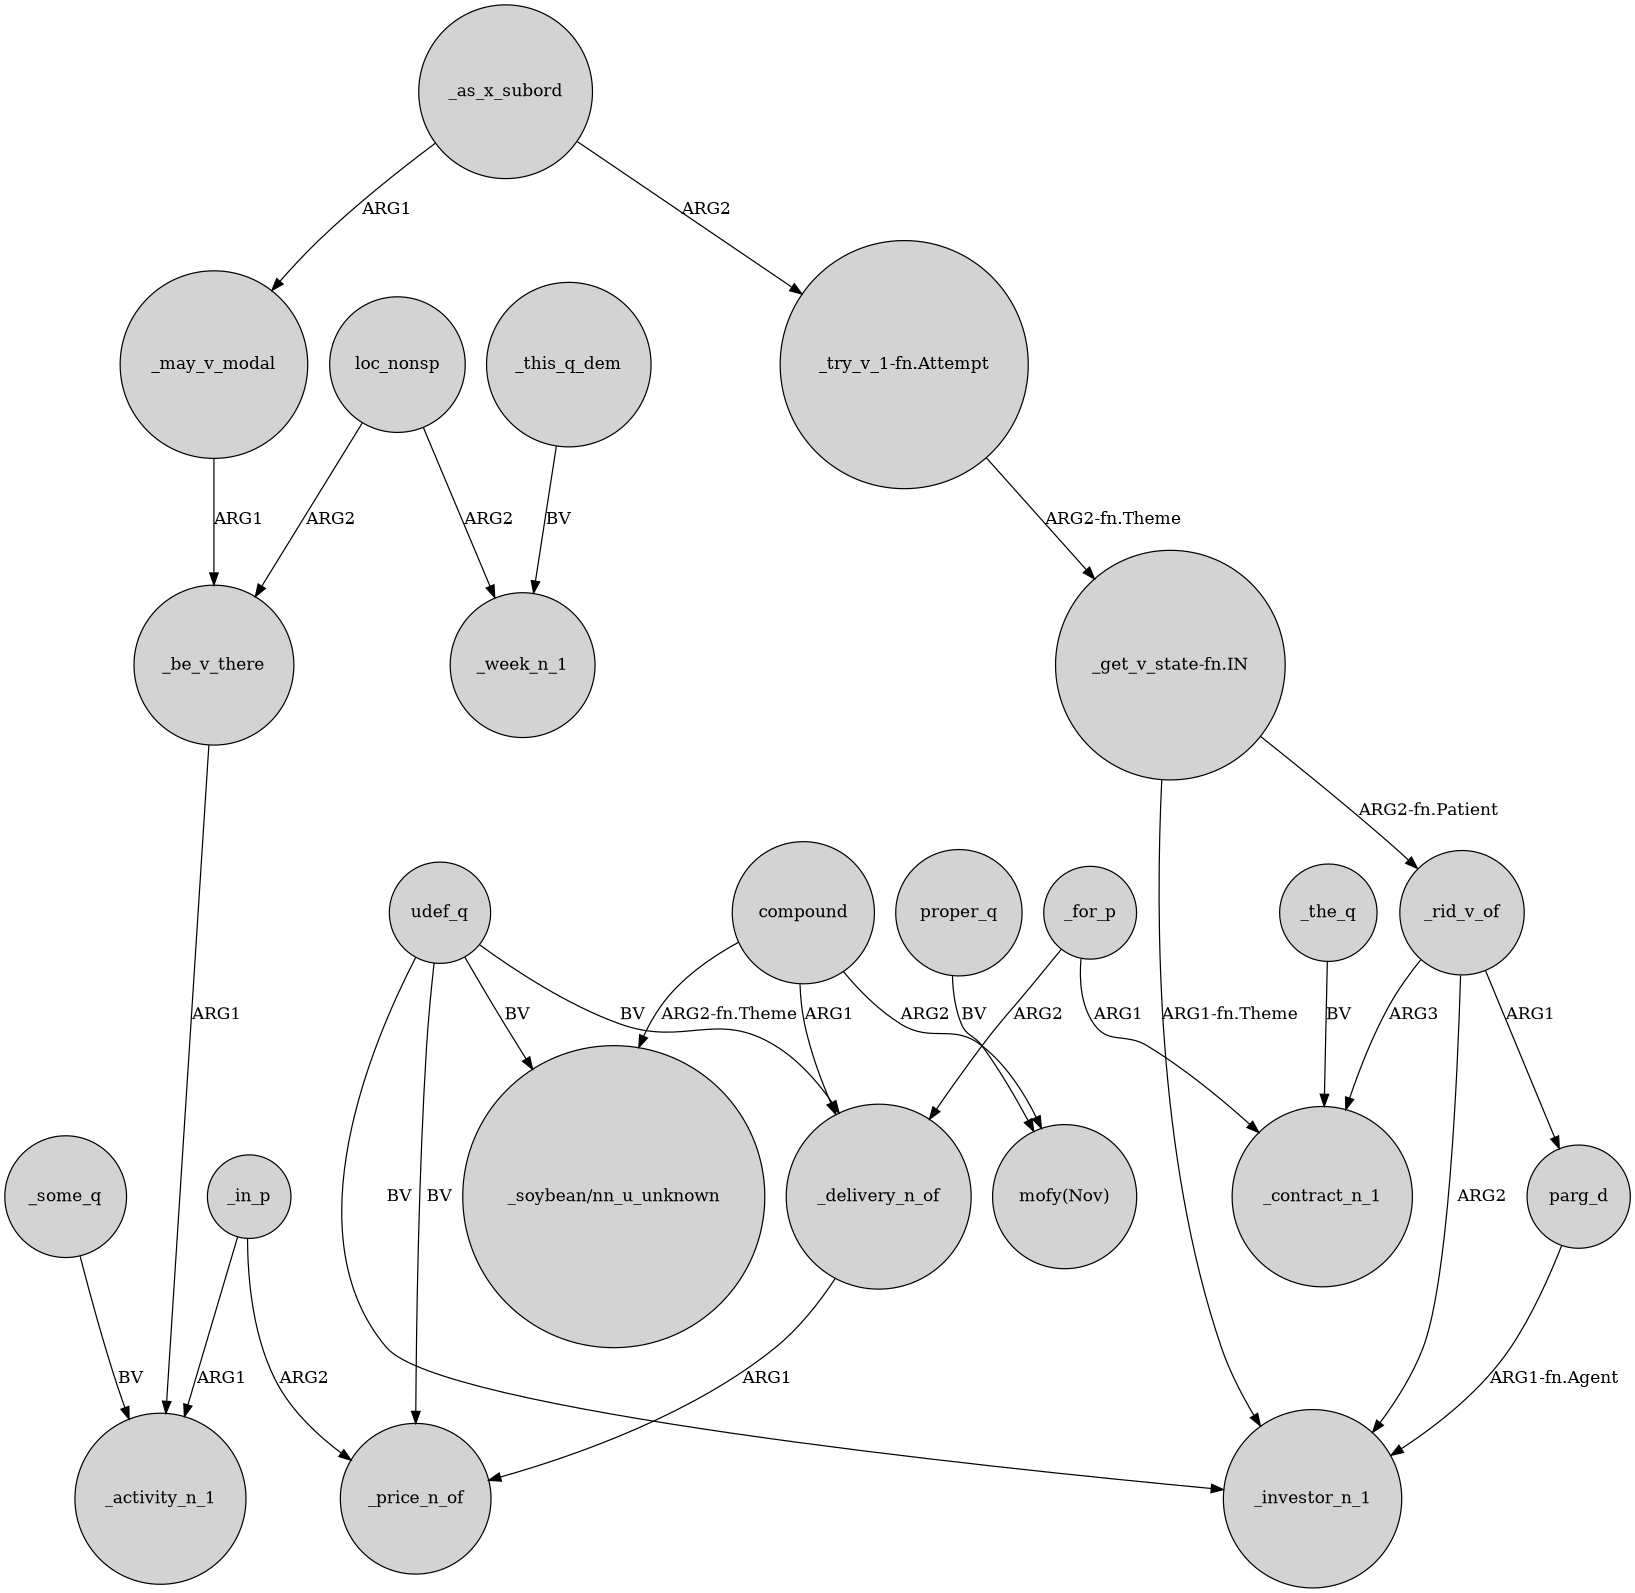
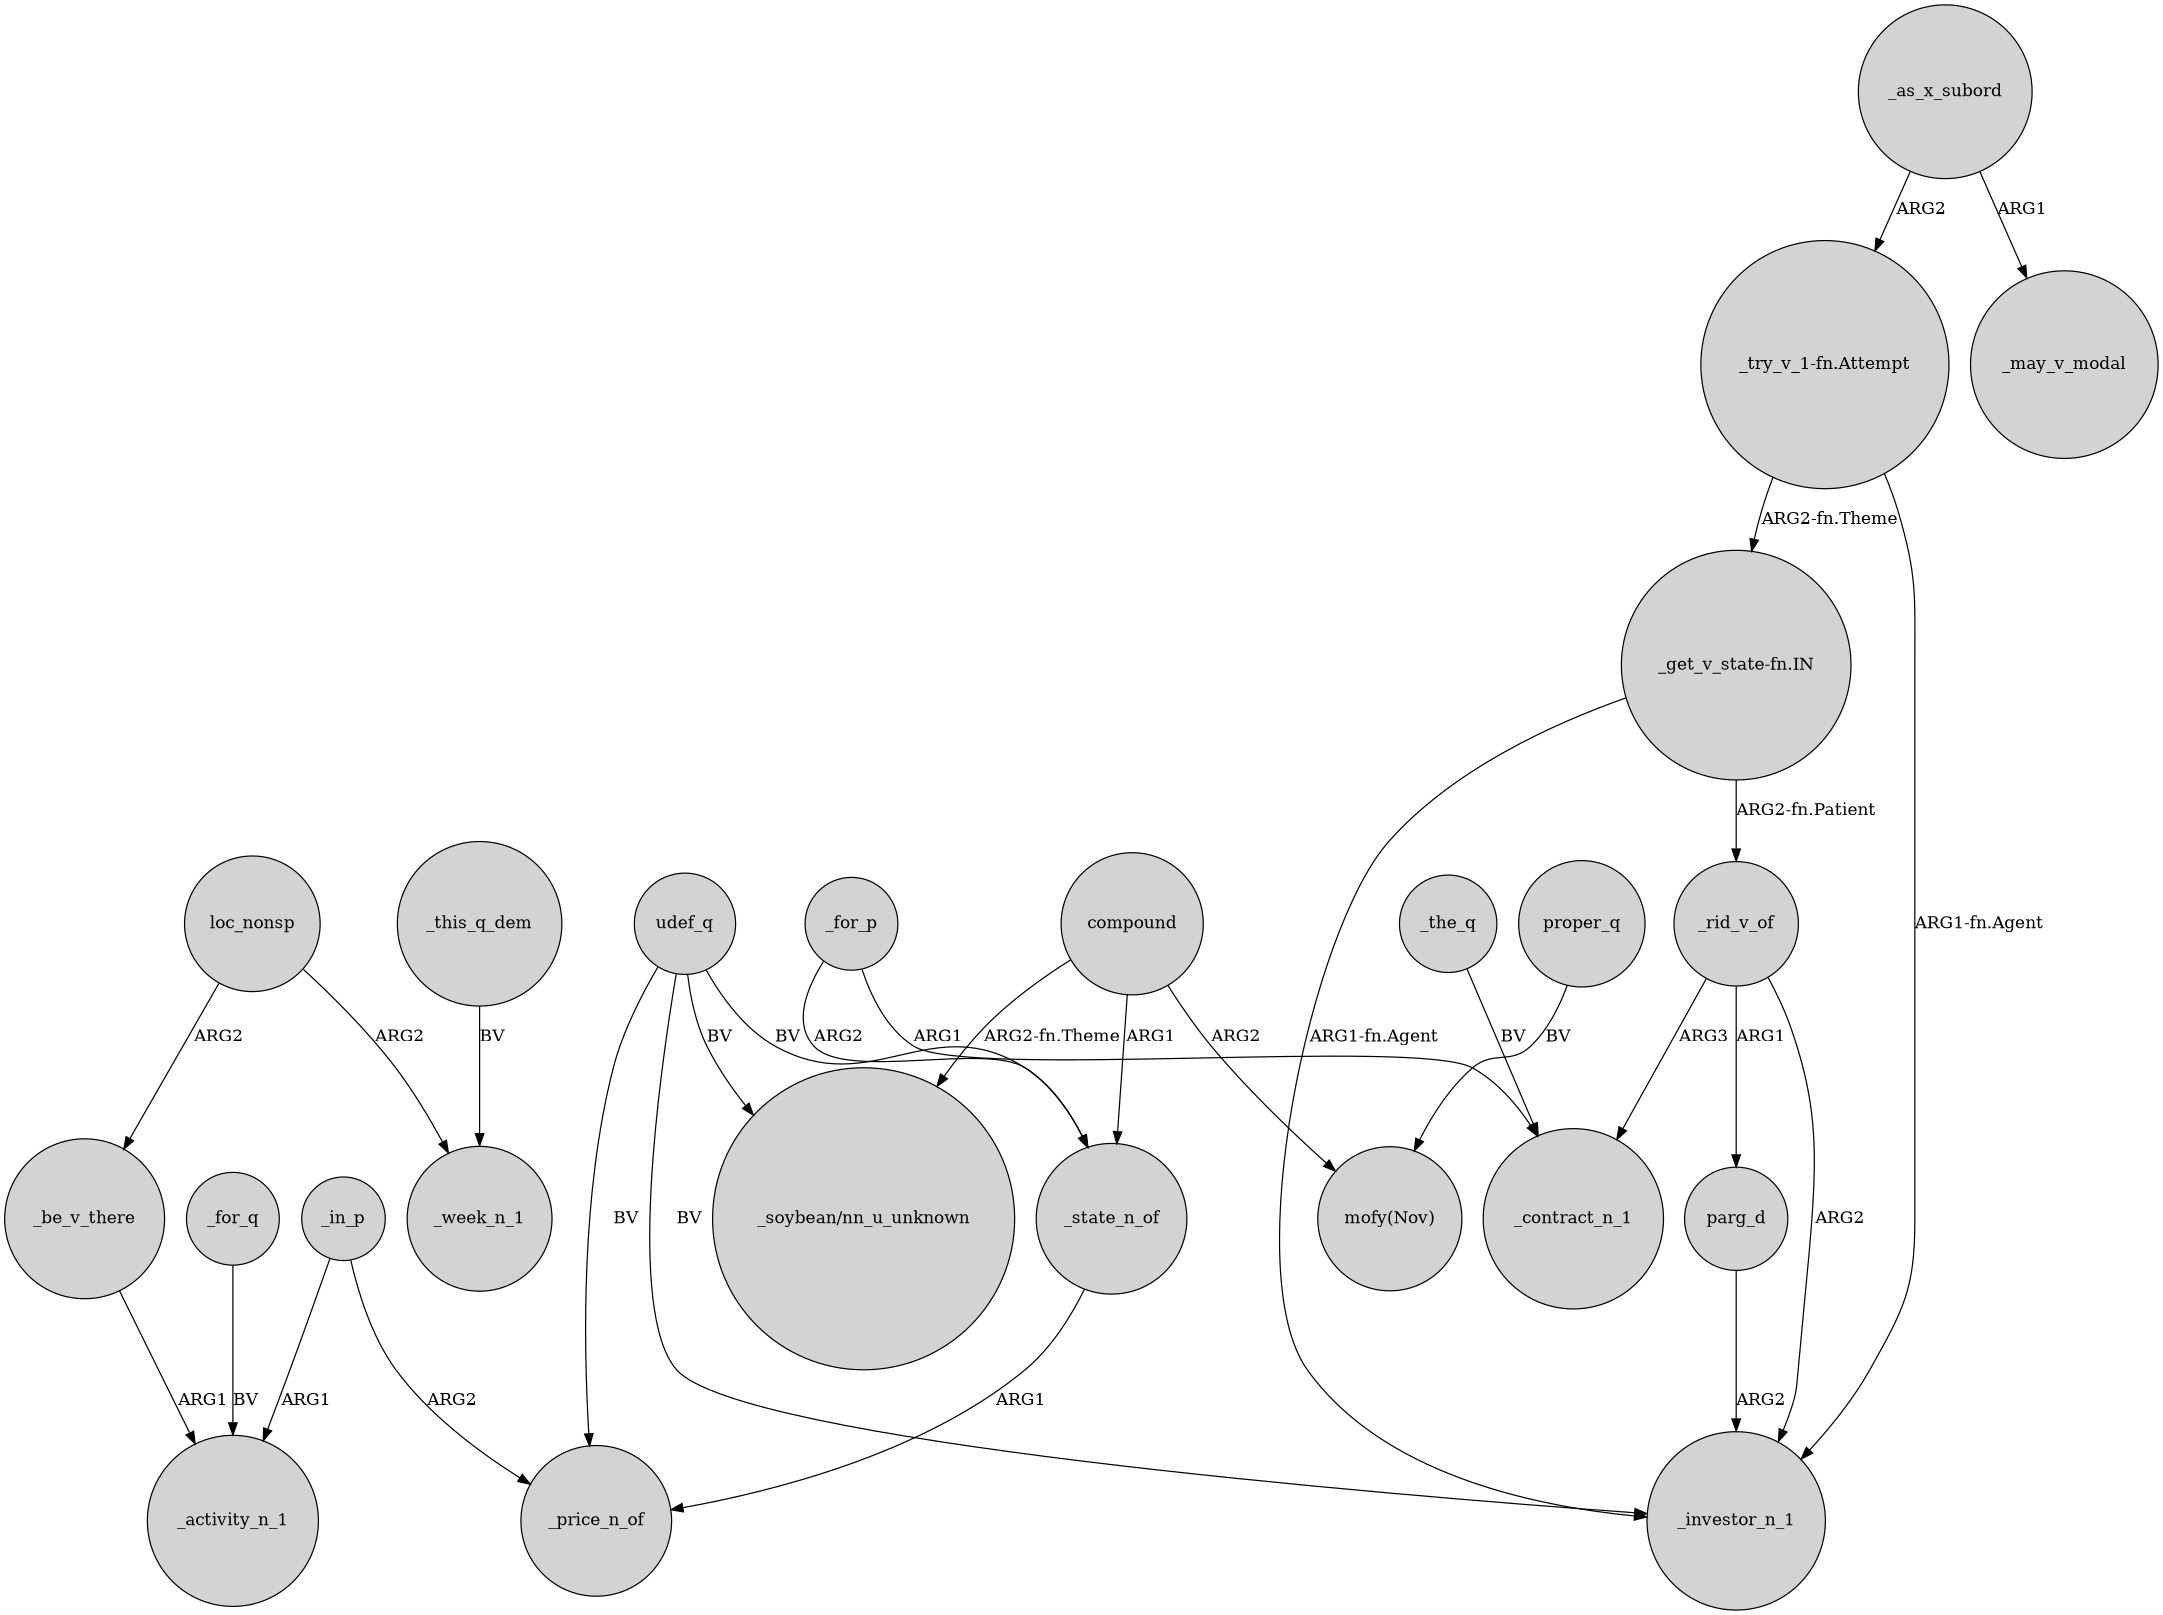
edge "_may_v_modal" -> "_be_v_there": removed, label "ARG1"
edge "_try_v_1-fn.Attempt" -> "_investor_n_1": added, label "ARG1-fn.Agent"
edge "_get_v_state-fn.IN" -> "_investor_n_1": label "ARG1-fn.Theme" -> "ARG1-fn.Agent"
node "_some_q": label "_some_q" -> "_for_q"
node "_delivery_n_of": label "_delivery_n_of" -> "_state_n_of"
edge "parg_d" -> "_investor_n_1": label "ARG1-fn.Agent" -> "ARG2"
